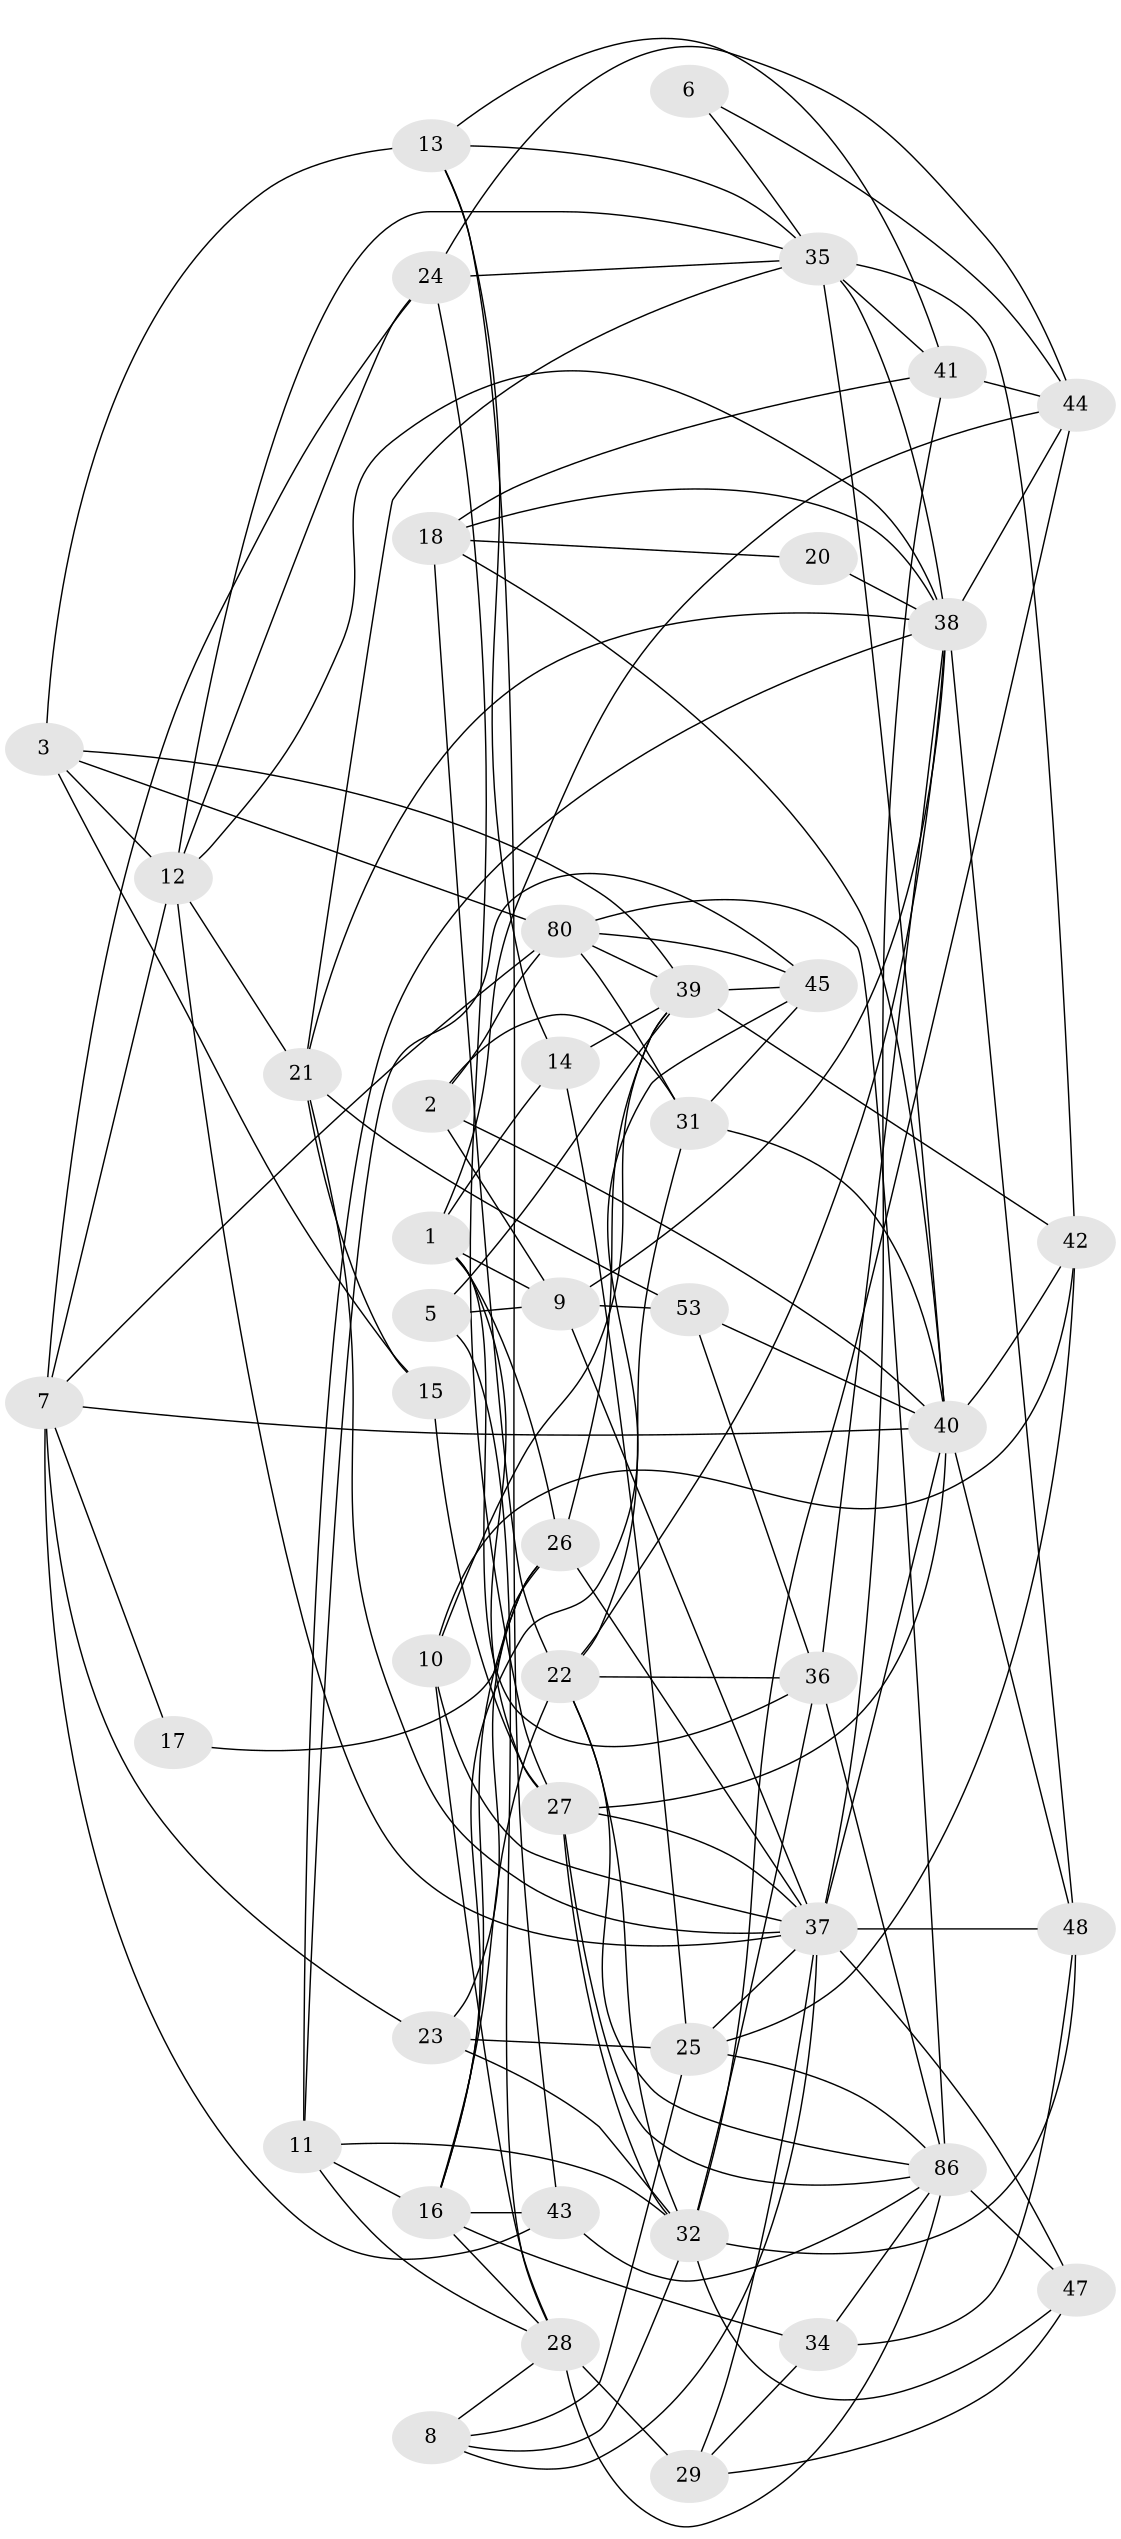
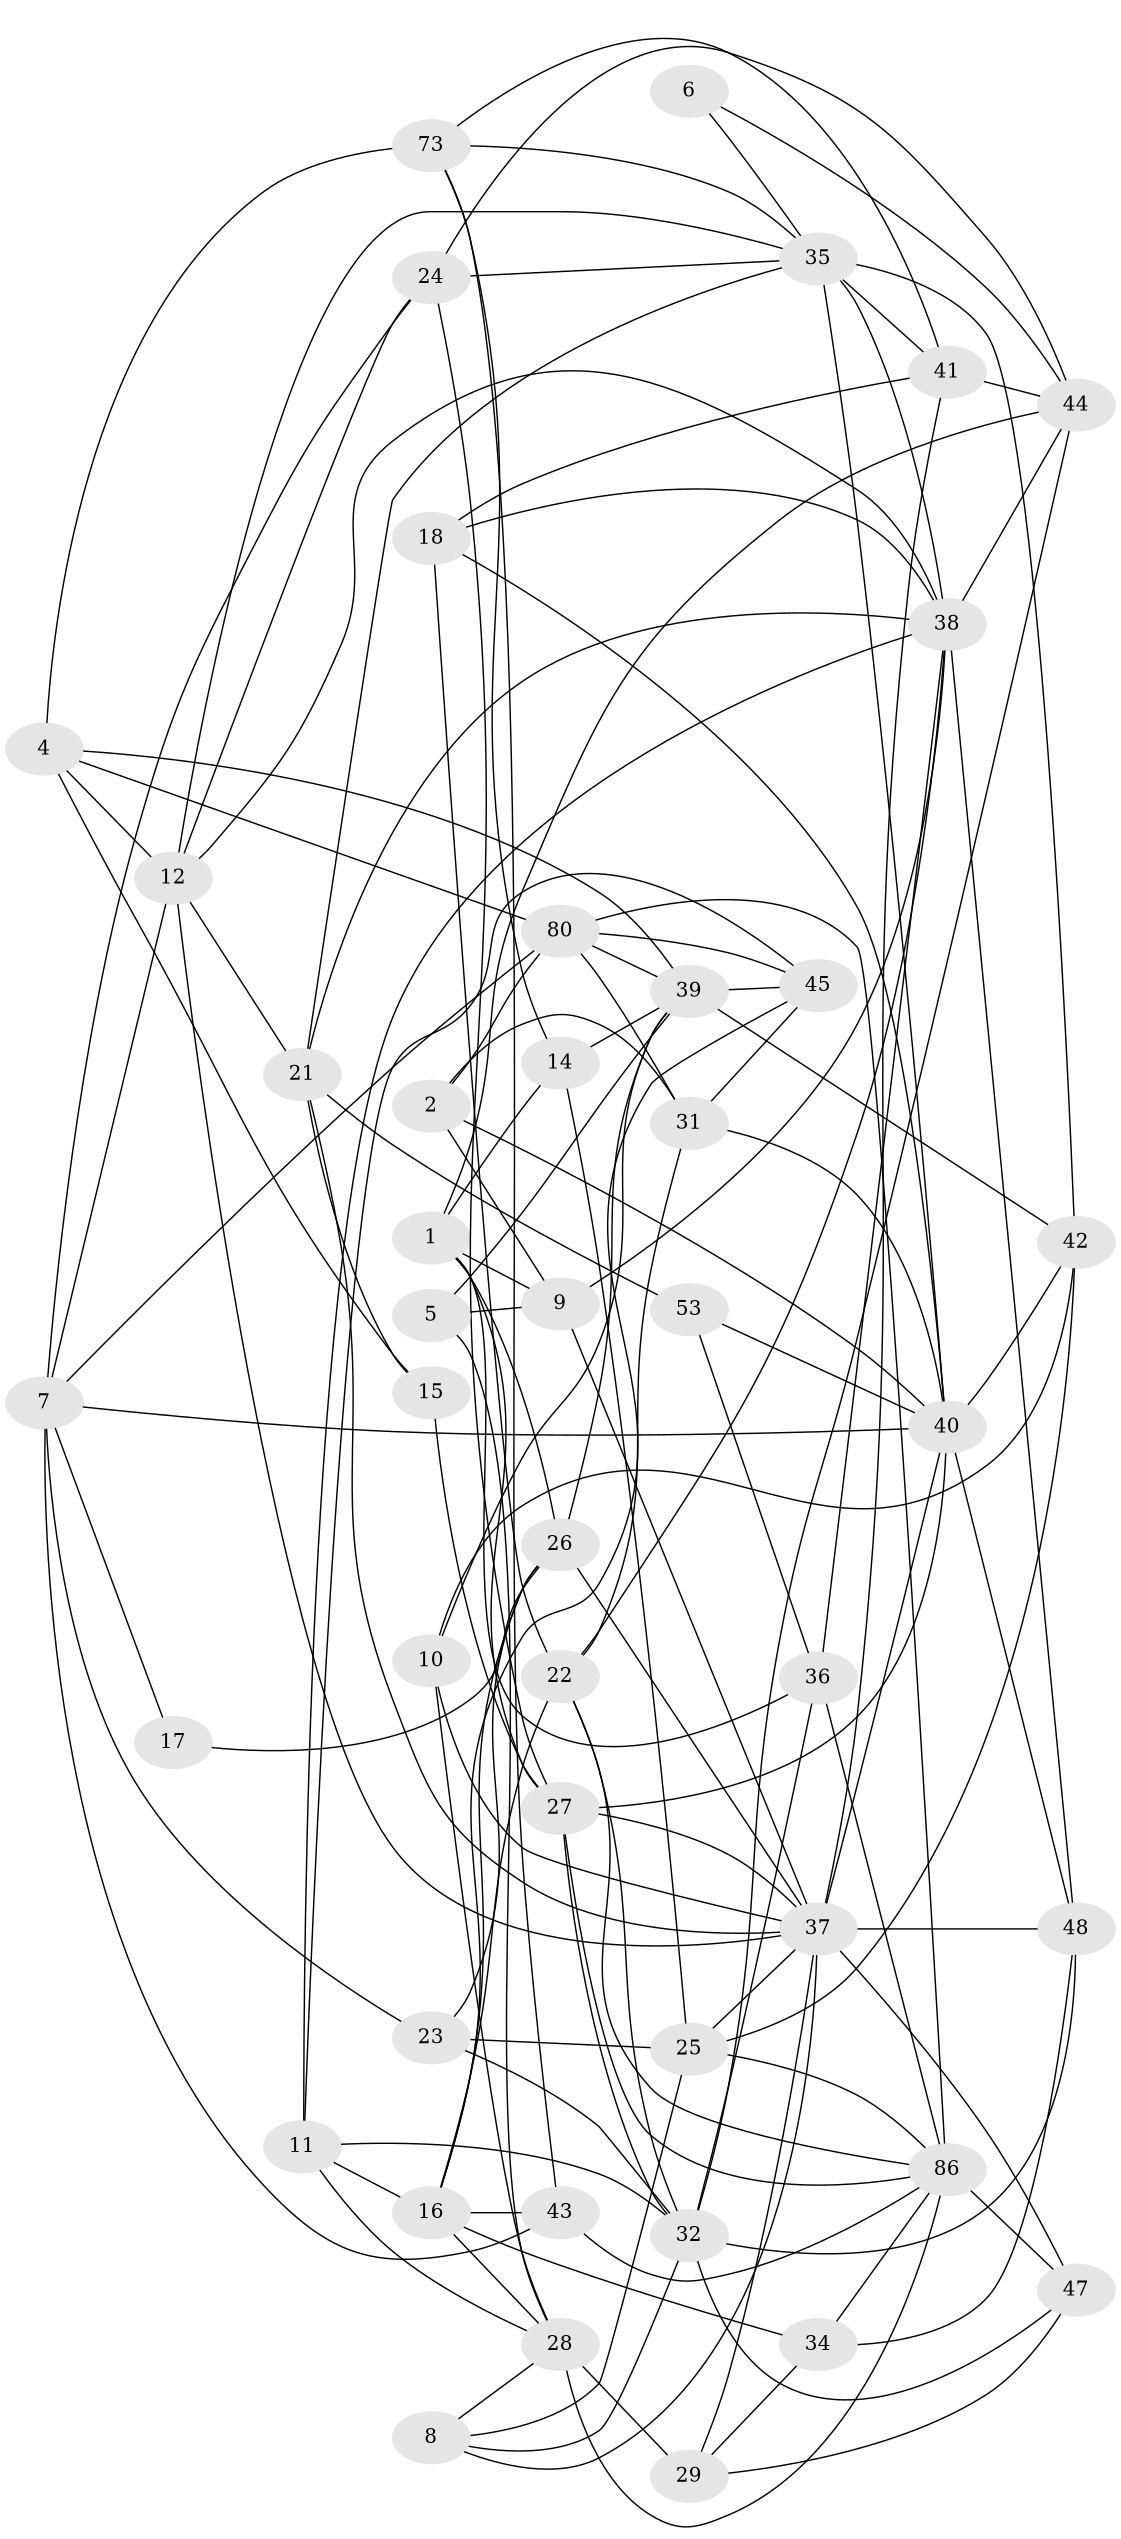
node "13": label "13" -> "73"
node "20": removed
node "3": label "3" -> "4"
edge "9" -- "53": removed
edge "22" -- "36": removed
